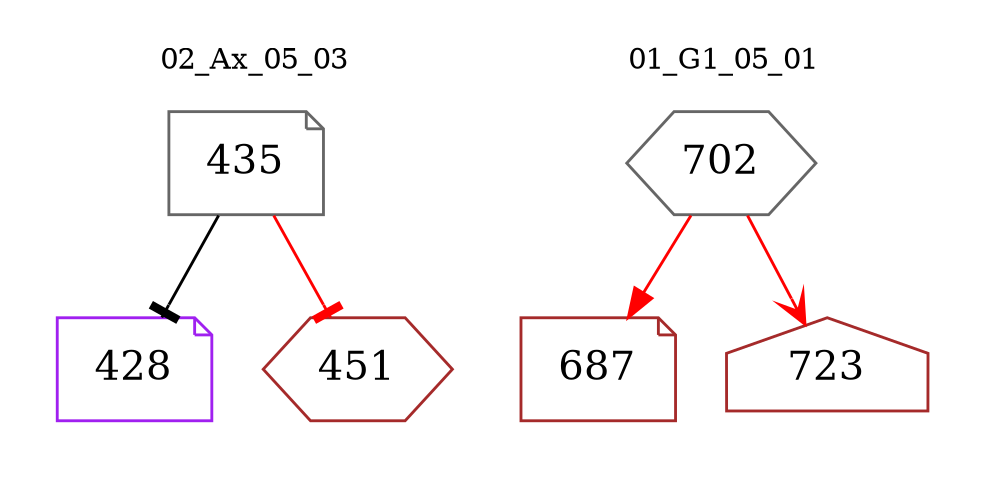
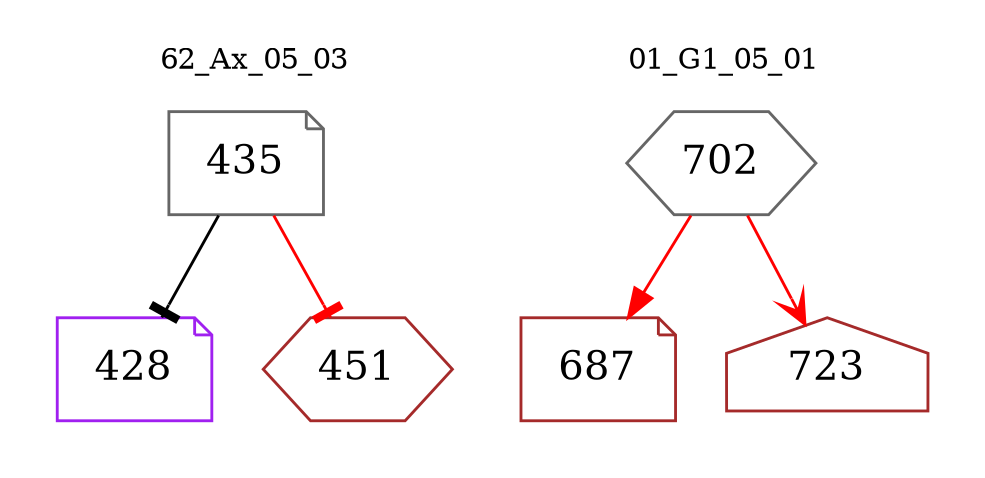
cluster "02_Ax_05_03": label "02_Ax_05_03" -> "62_Ax_05_03"
